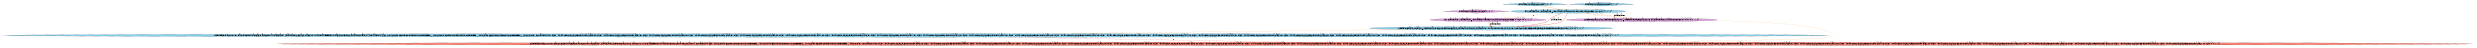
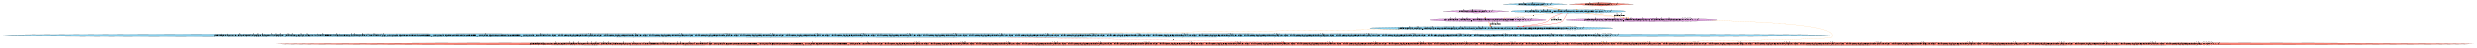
node "test_makeCursors_factToCountryLeft['0', '1', '0']": fillcolor skyblue -> salmon
